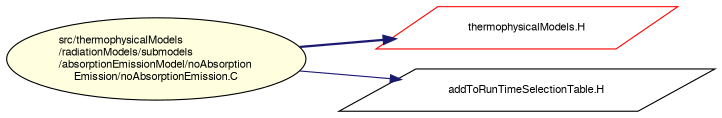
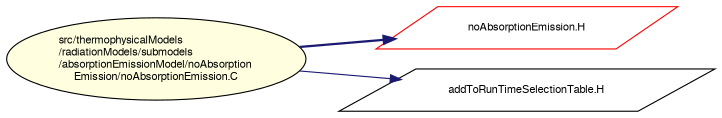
node "thermophysicalModels.H": label "thermophysicalModels.H" -> "noAbsorptionEmission.H"
